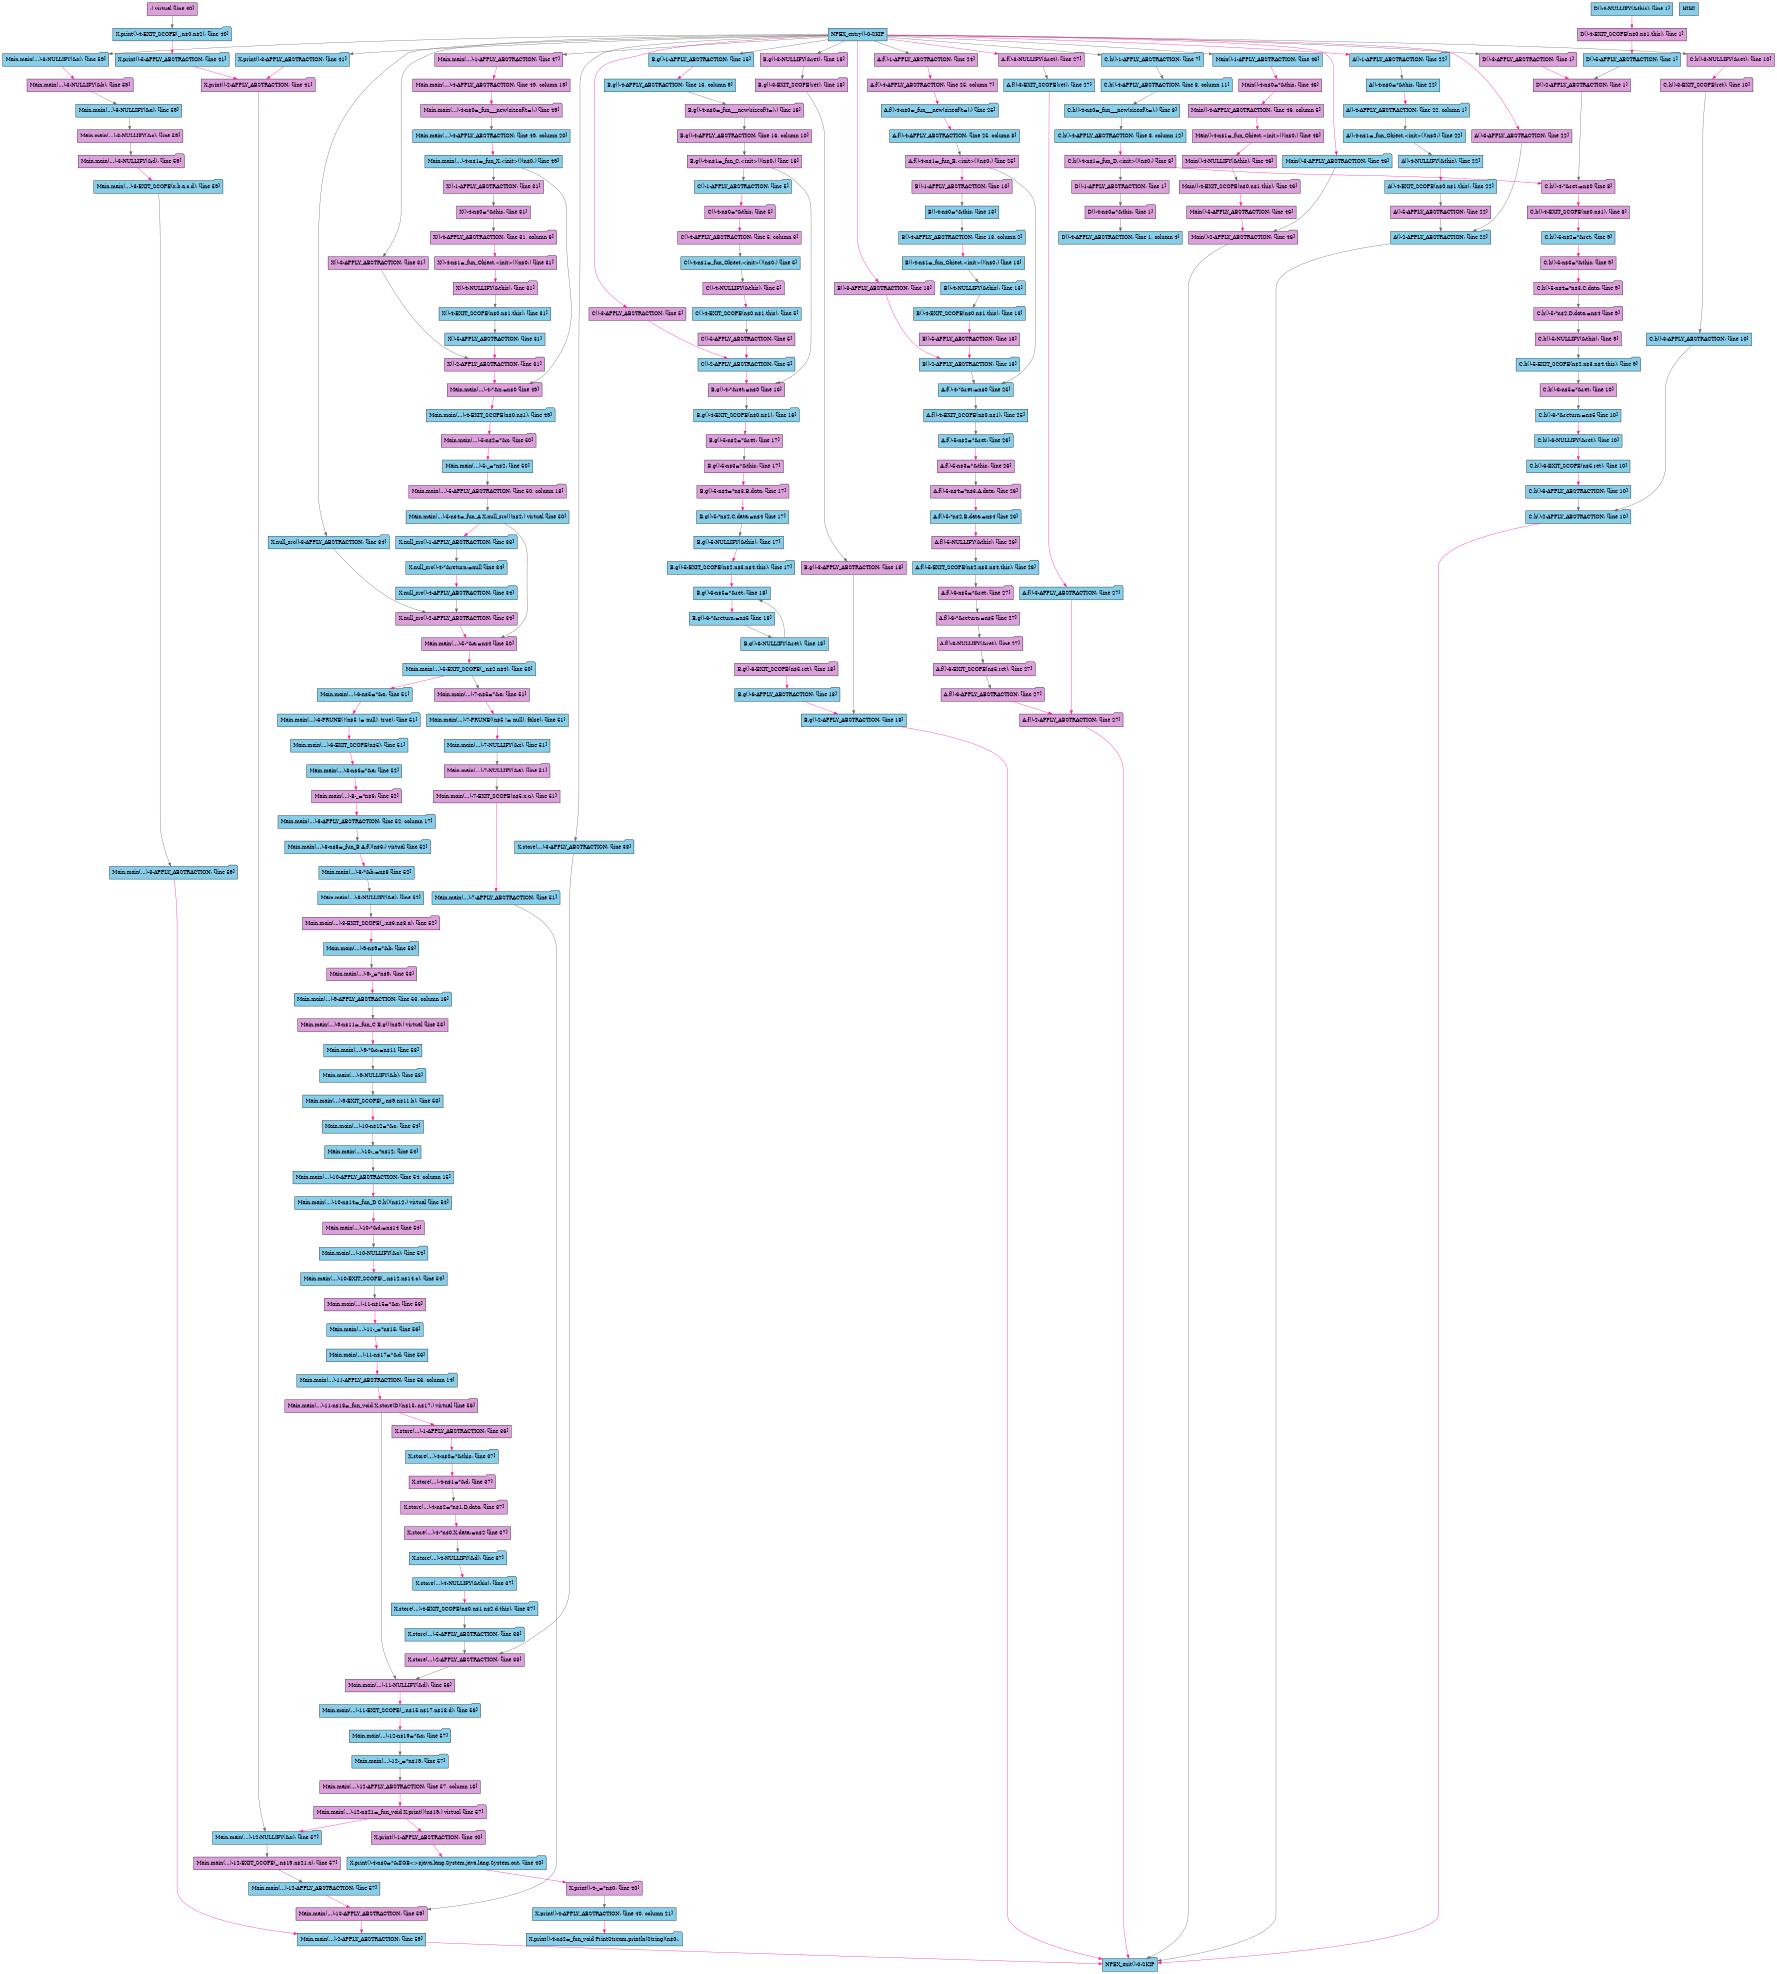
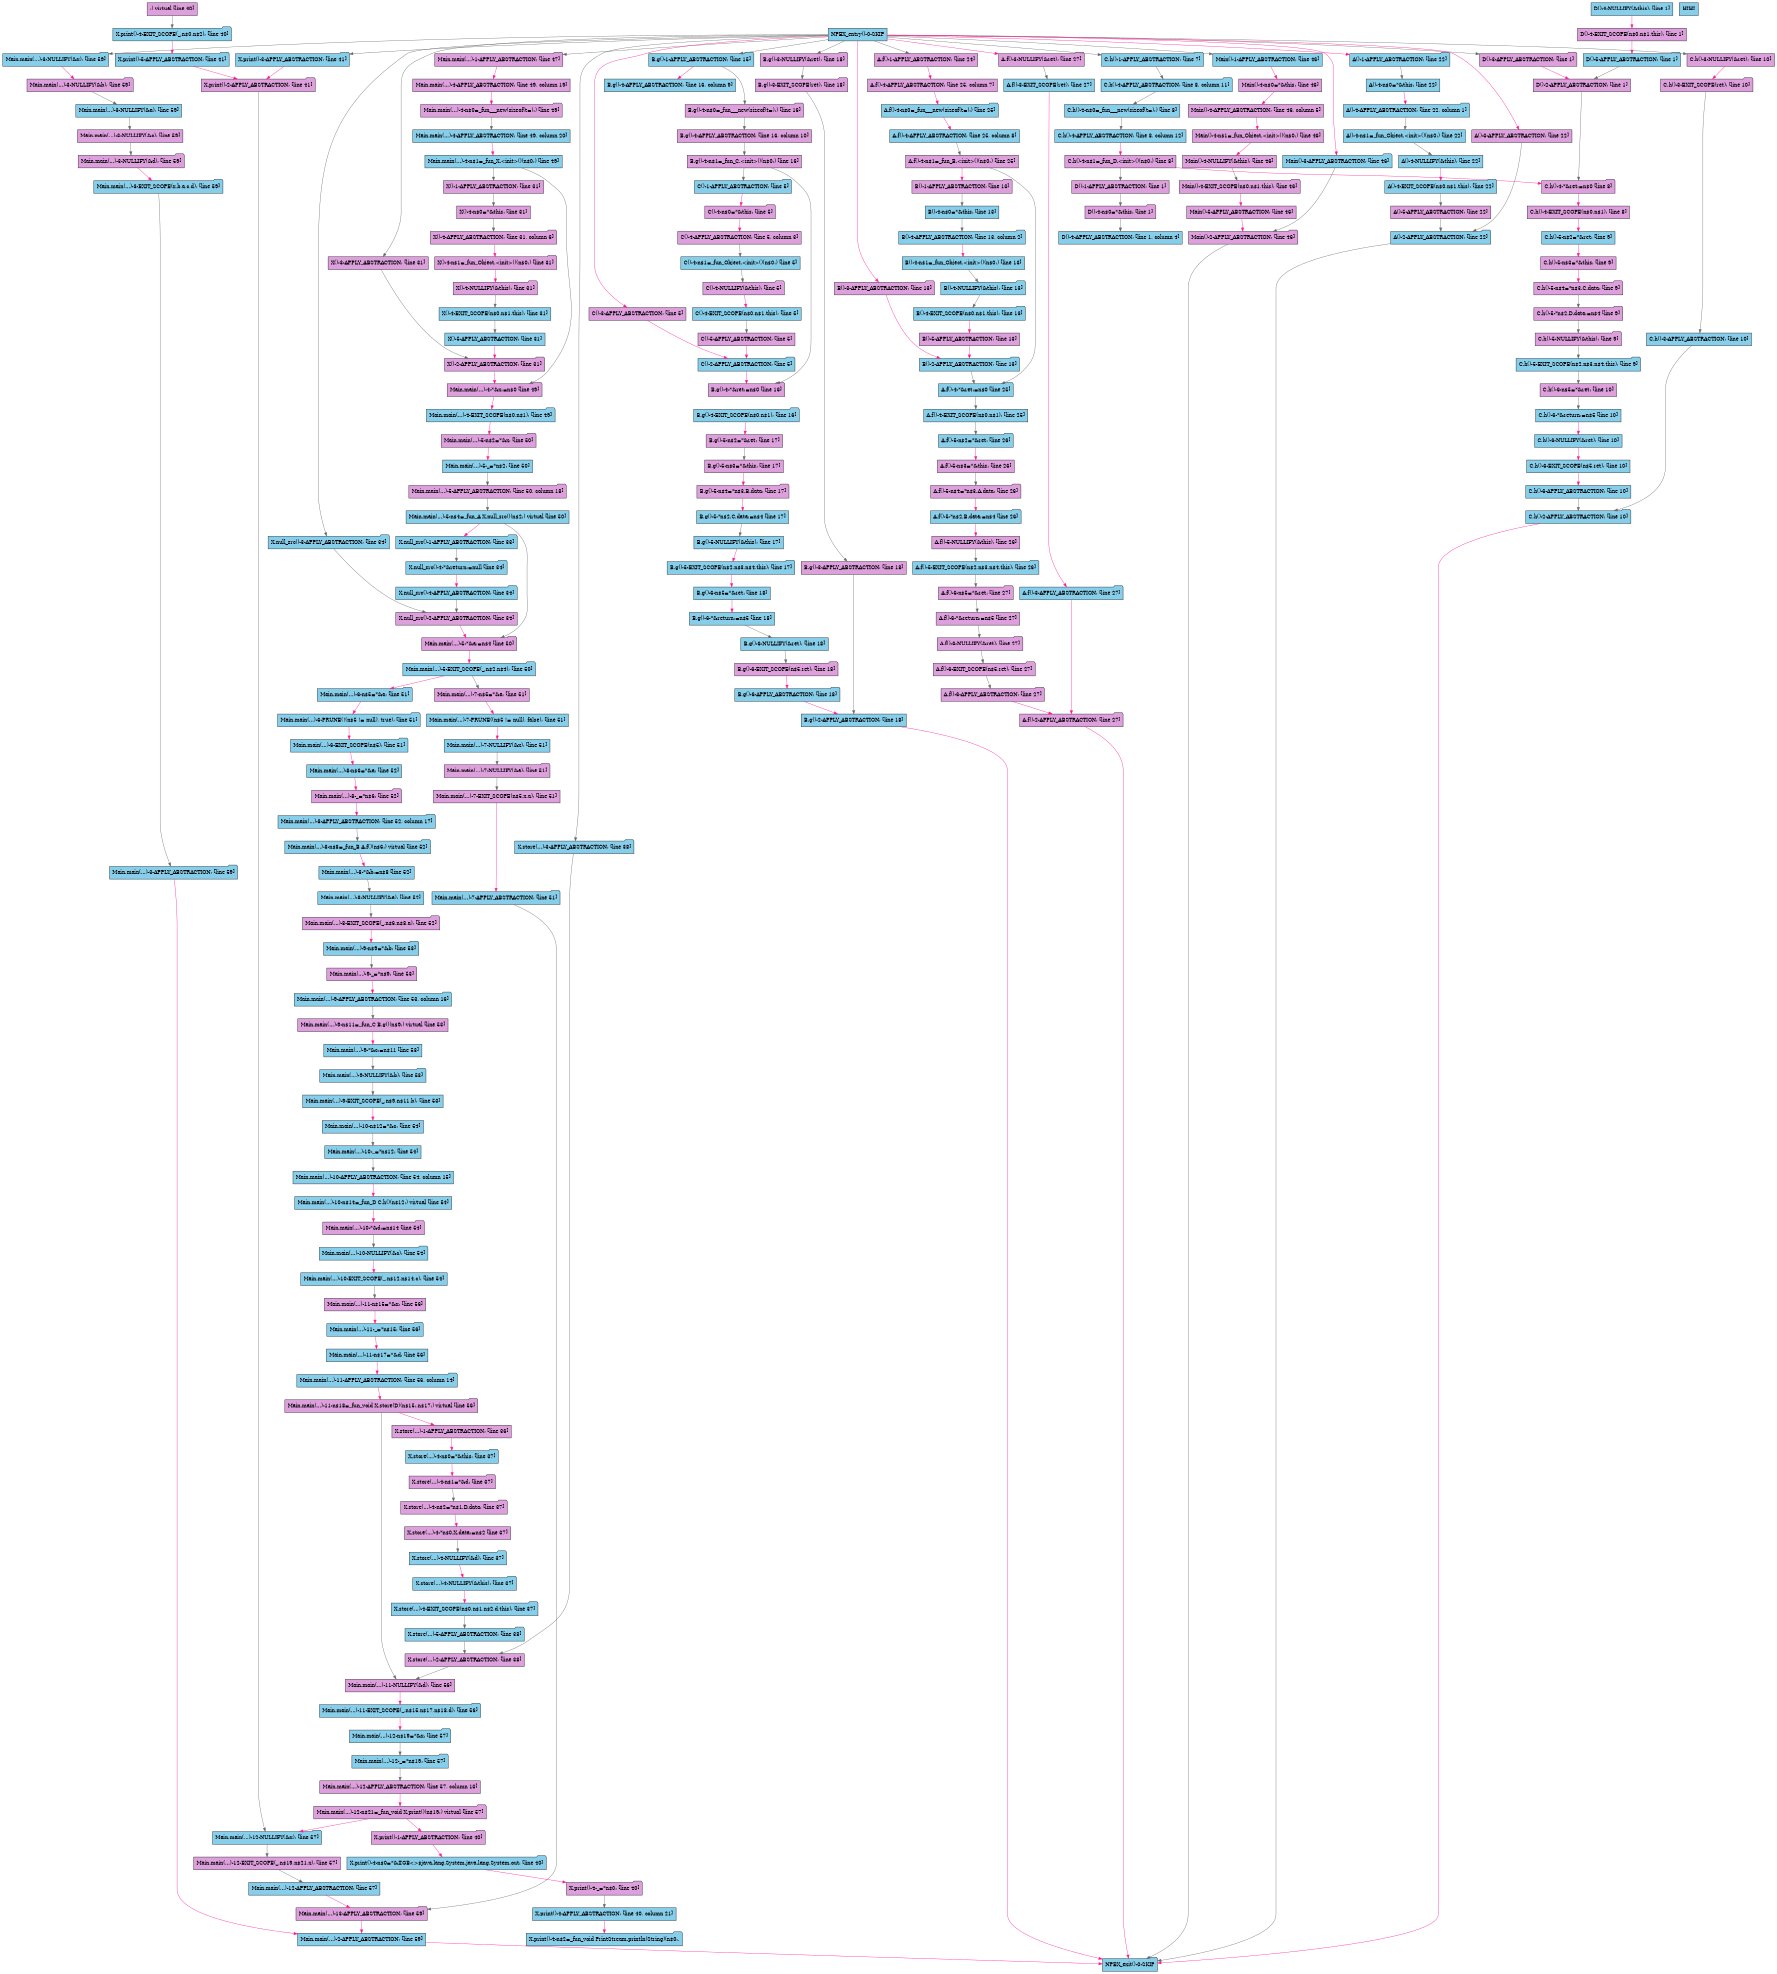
edge "B.g()-4-APPLY_ABSTRACTION; [line 16, column 9]" -> "B.g()-4-n$0=_fun___new(sizeof(t=):) [line 16]": now "B.g()-1-APPLY_ABSTRACTION; [line 15]" -> "B.g()-4-n$0=_fun___new(sizeof(t=):) [line 16]"
edge "B.g()-4-*&ret:=n$0 [line 16]" -> "B.g()-4-EXIT_SCOPE(n$0,n$1); [line 16]": removed
edge "B.g()-6-NULLIFY(&ret); [line 18]" -> "B.g()-6-n$5=*&ret: [line 18]": now "B.g()-6-NULLIFY(&ret); [line 18]" -> "B.g()-6-EXIT_SCOPE(n$5,ret); [line 18]"
